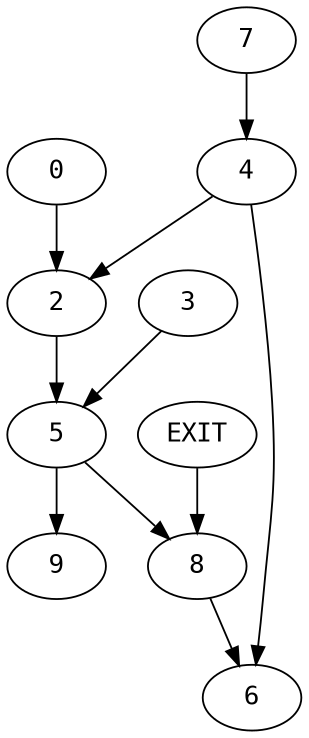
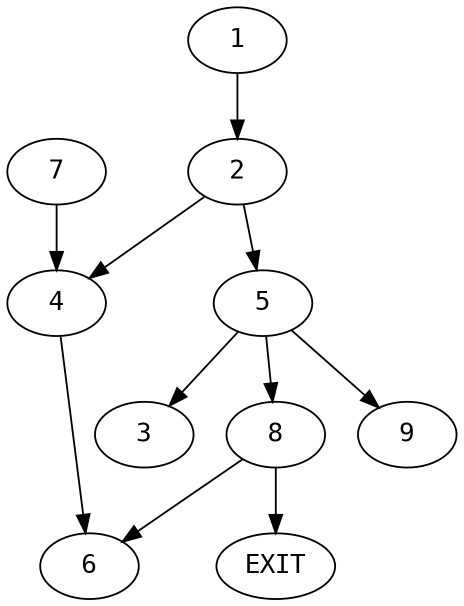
node "0": label "0" -> "1"
edge "4" -> "2": reversed
edge "3" -> "5": reversed
edge "EXIT" -> "8": reversed
